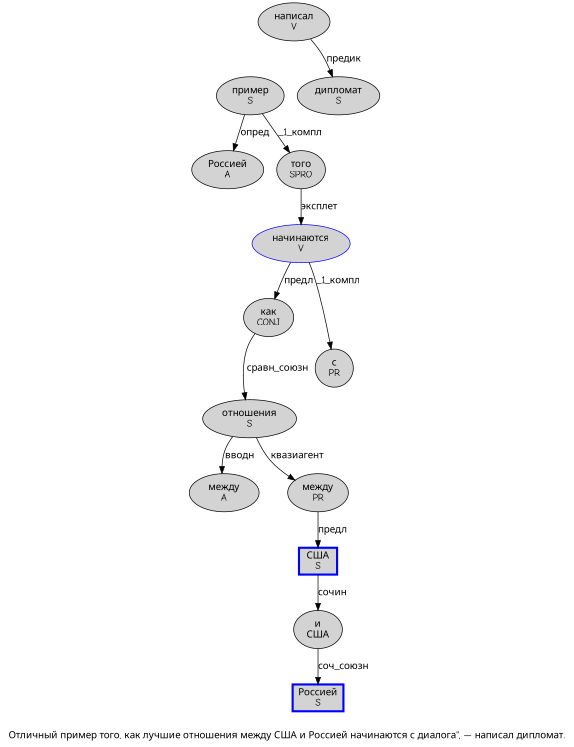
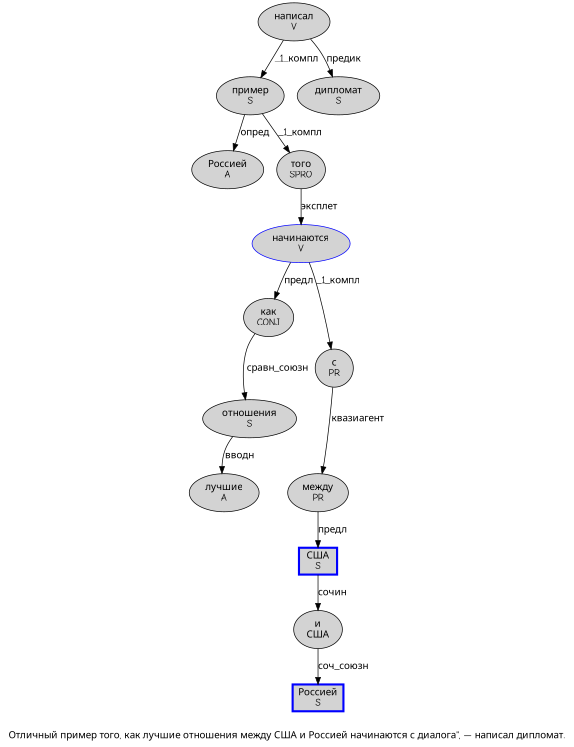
edge "написал V" -> "пример S": added, label "_1_компл"
edge "отношения S" -> "между PR": now "с PR" -> "между PR"
node "между A": label "между A" -> "лучшие A"
